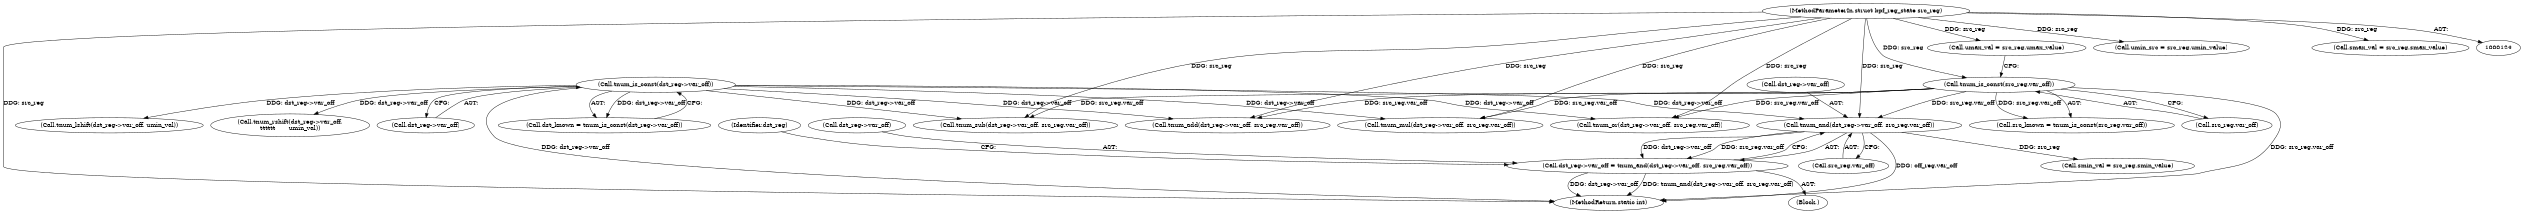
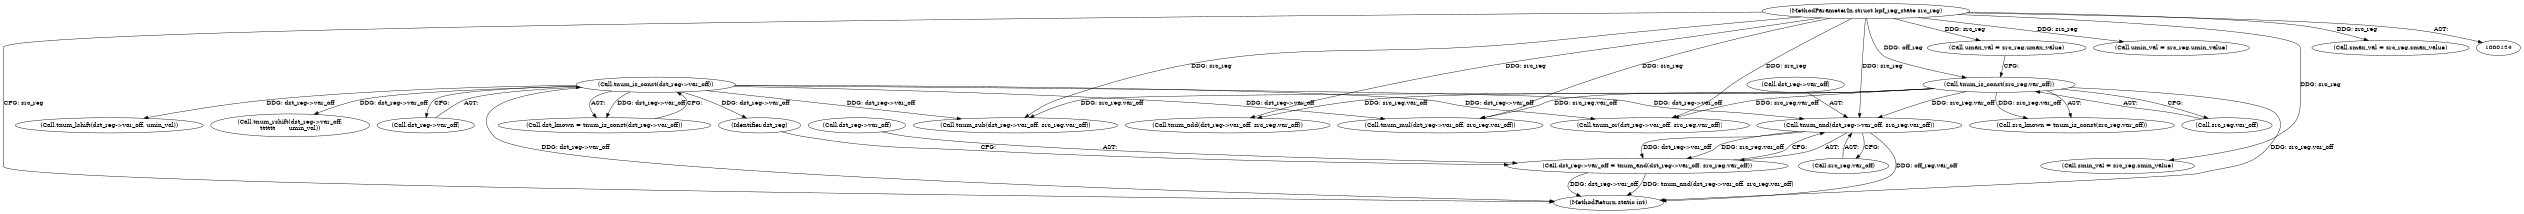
edge "(MethodParameterIn,struct bpf_reg_state src_reg)" -> "(Call,tnum_is_const(src_reg.var_off))": label "DDG: src_reg" -> "DDG: off_reg"
node "(Call,umin_src = src_reg.umin_value)": label "(Call,umin_src = src_reg.umin_value)" -> "(Call,umin_val = src_reg.umin_value)"
edge "(Call,tnum_is_const(dst_reg->var_off))" -> "(Call,tnum_add(dst_reg->var_off, src_reg.var_off))": now "(Call,tnum_is_const(dst_reg->var_off))" -> "(Identifier,dst_reg)"
edge "(MethodParameterIn,struct bpf_reg_state src_reg)" -> "(MethodReturn,static int)": label "DDG: src_reg" -> "CFG: src_reg"
edge "(Call,tnum_and(dst_reg->var_off, src_reg.var_off))" -> "(Call,smin_val = src_reg.smin_value)": now "(MethodParameterIn,struct bpf_reg_state src_reg)" -> "(Call,smin_val = src_reg.smin_value)"
node "(Block,)": removed
